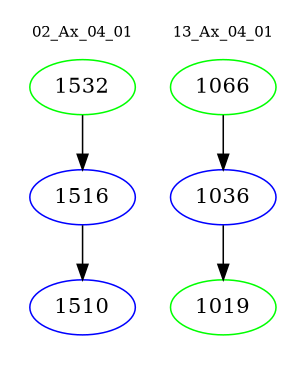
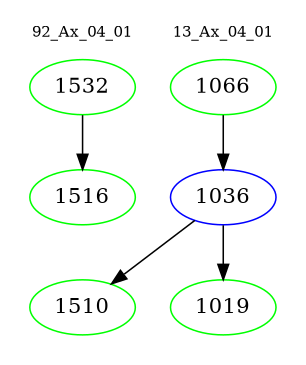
cluster "02_Ax_04_01": label "02_Ax_04_01" -> "92_Ax_04_01"
node "1516": color blue -> green
edge "1516" -> "1510": now "1036" -> "1510"
node "1510": color blue -> green
